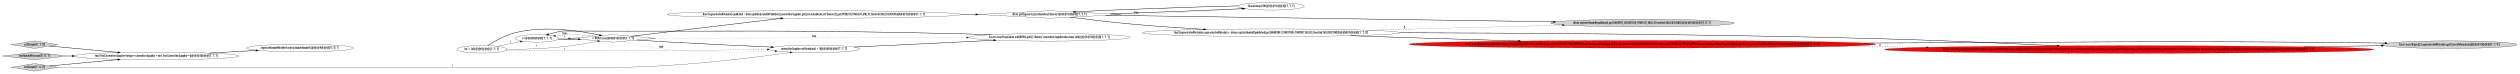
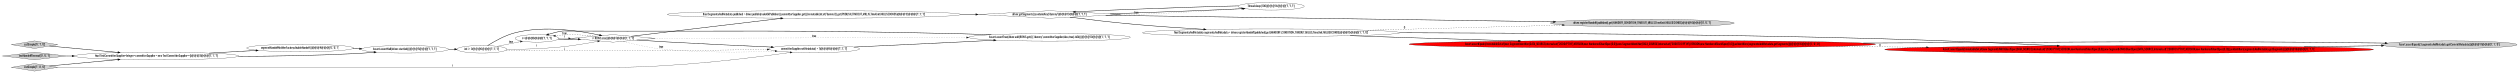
edge "int i = 0@@@6@@@['1', '1', '1']" -> "i++@@@8@@@['1', '1', '1']": label "i" -> "true"
node "Assert.assertNull(driver.startJob())@@@5@@@['1', '1', '1']": added
